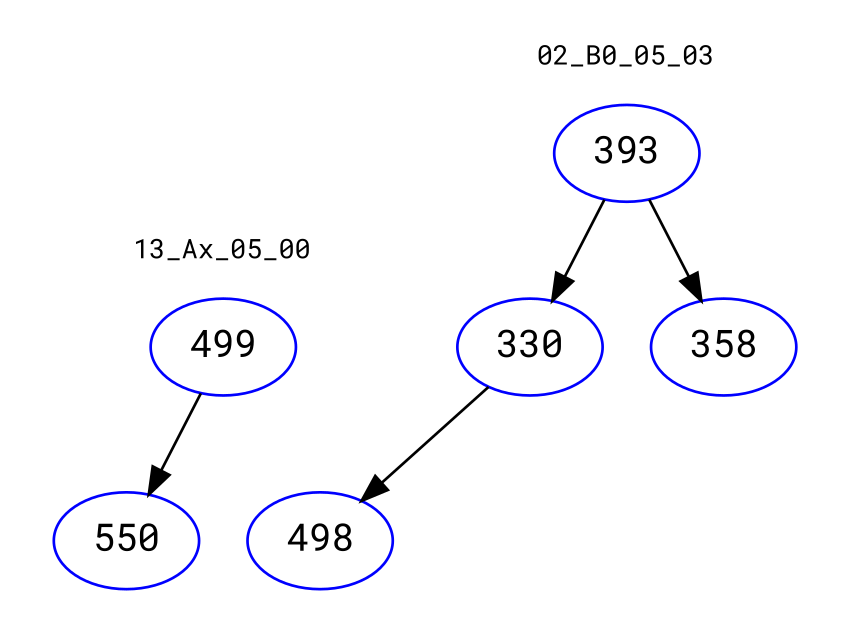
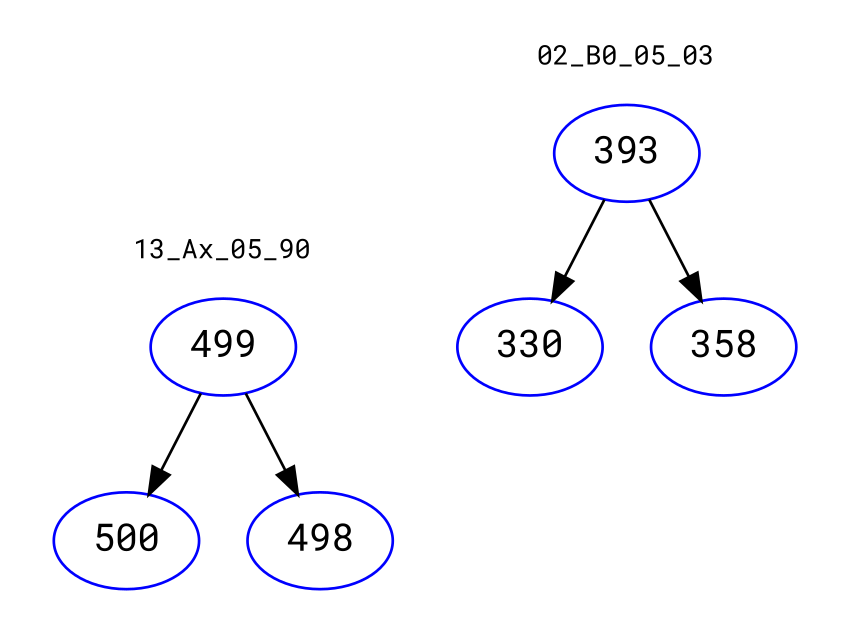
cluster "13_Ax_05_00": label "13_Ax_05_00" -> "13_Ax_05_90"
edge "330" -> "498": now "499" -> "498"
node "550": label "550" -> "500"
